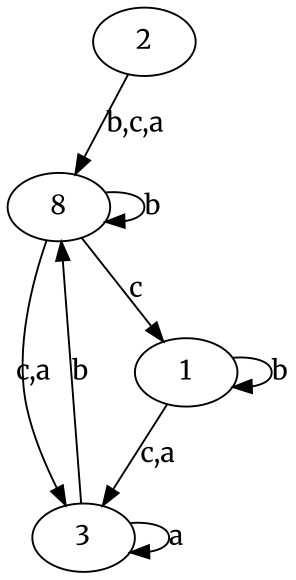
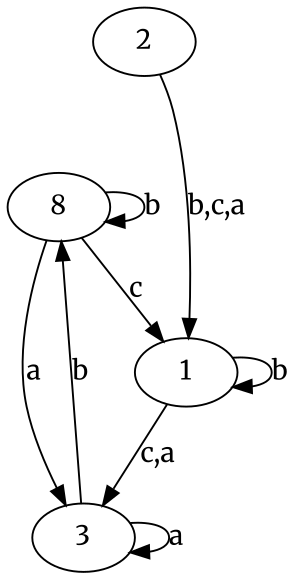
edge "2" -> "8": now "2" -> "1"
edge "8" -> "3": label "c,a" -> "a"
